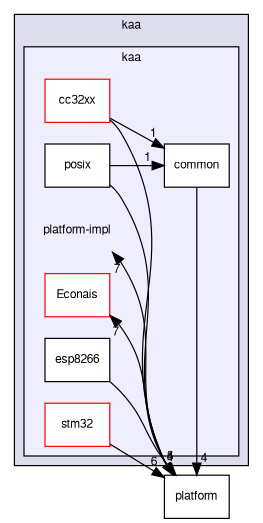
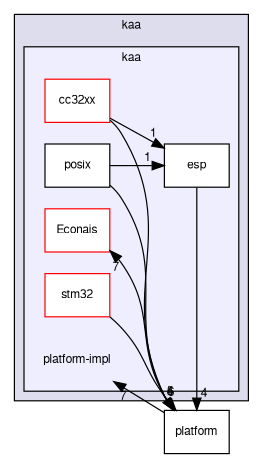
node "common": label "common" -> "esp"
node "esp8266": removed
